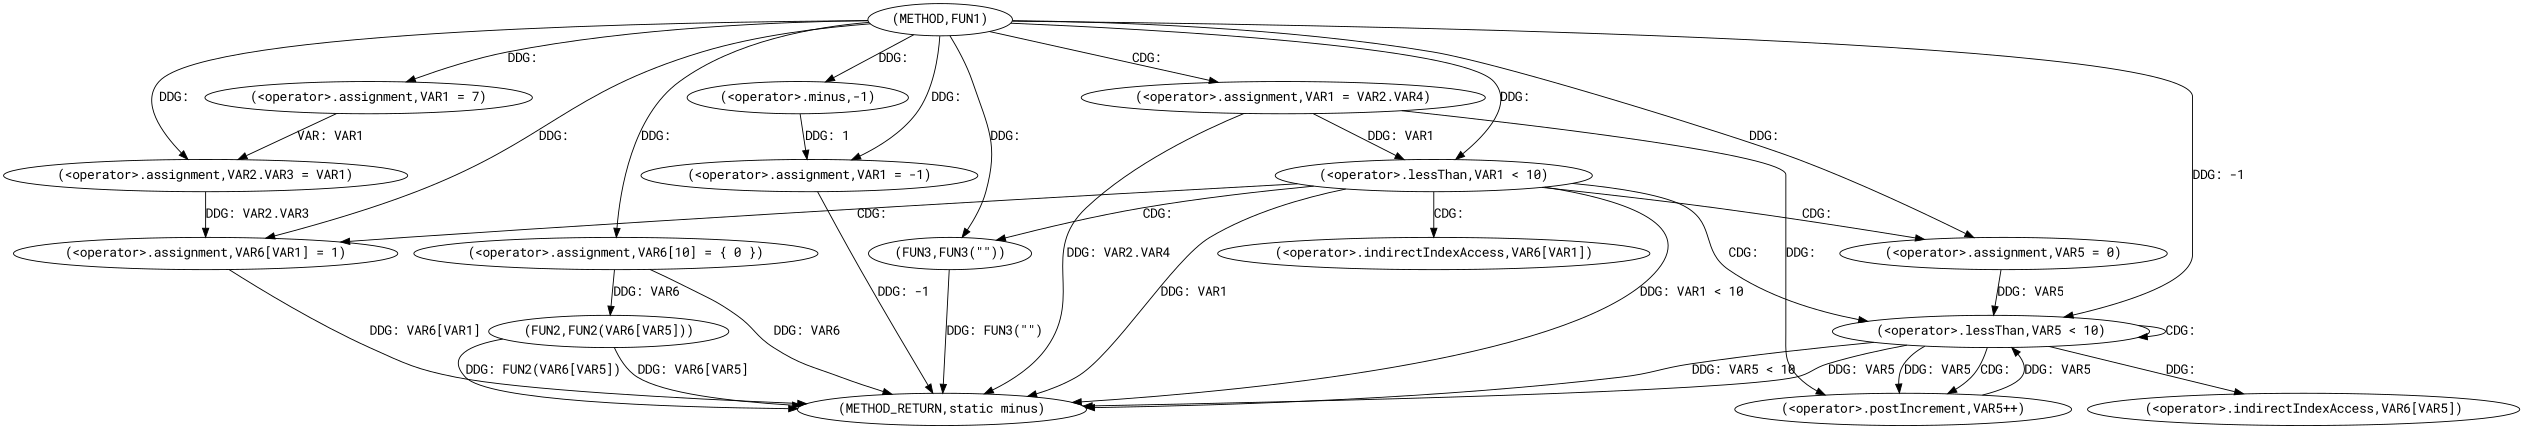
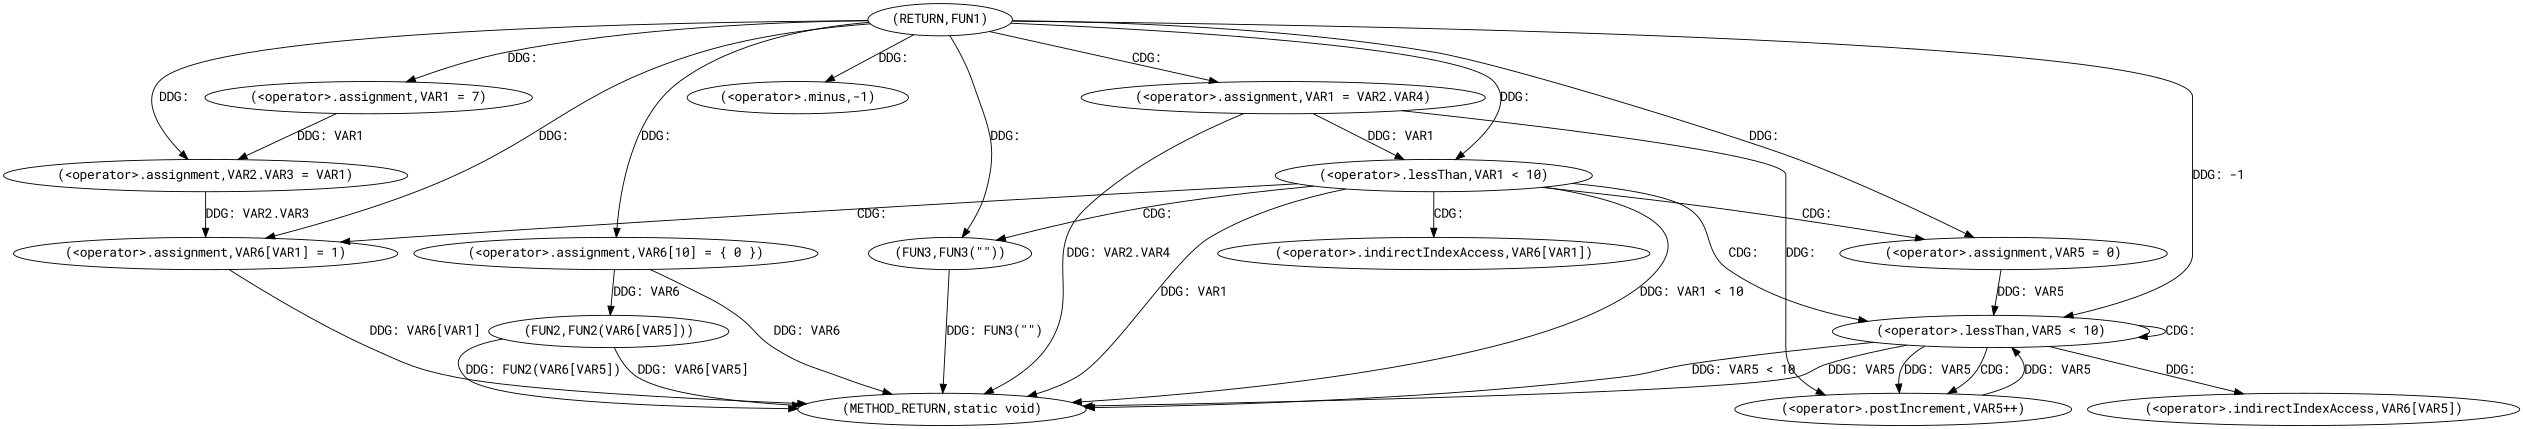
node "(METHOD,FUN1)": label "(METHOD,FUN1)" -> "(RETURN,FUN1)"
edge "(<operator>.assignment,VAR1 = 7)" -> "(<operator>.assignment,VAR2.VAR3 = VAR1)": label "VAR: VAR1" -> "DDG: VAR1"
node "(<operator>.assignment,VAR1 = -1)": removed
node "(METHOD_RETURN,static minus)": label "(METHOD_RETURN,static minus)" -> "(METHOD_RETURN,static void)"
